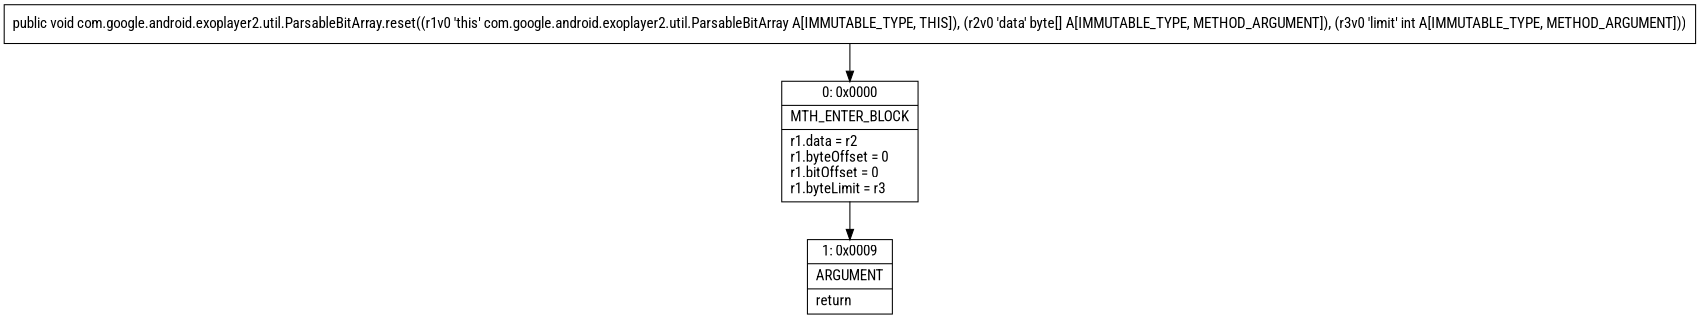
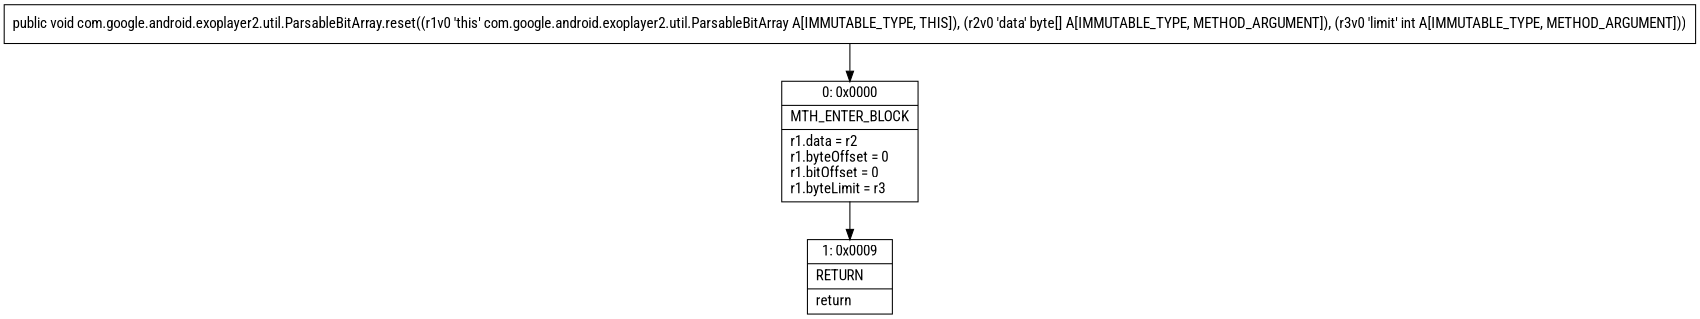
node "1: 0x0009": text "ARGUMENT" -> "RETURN"
